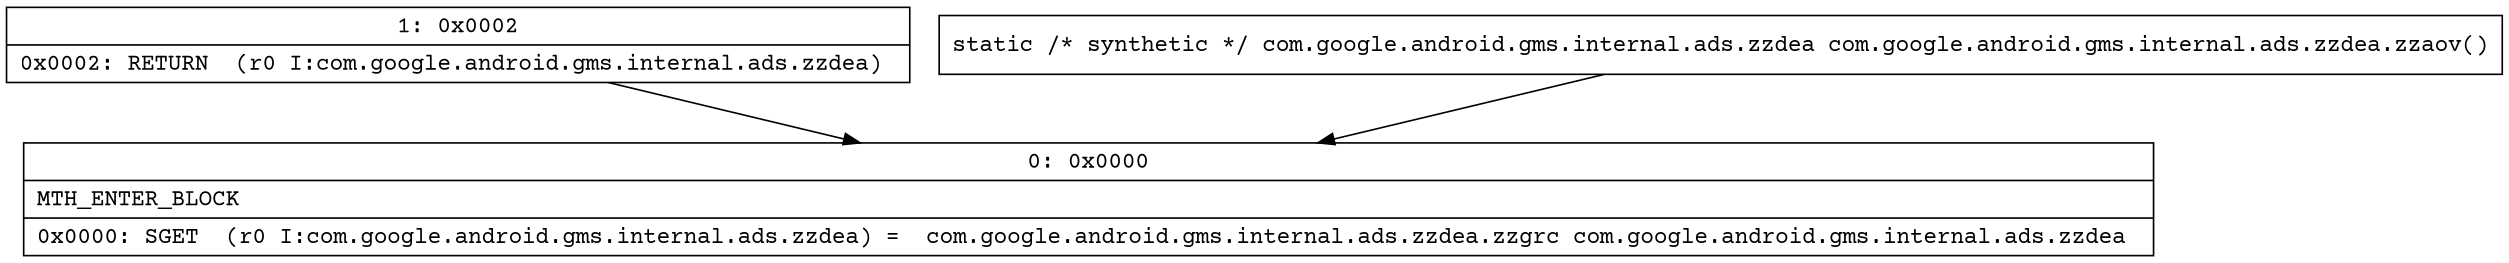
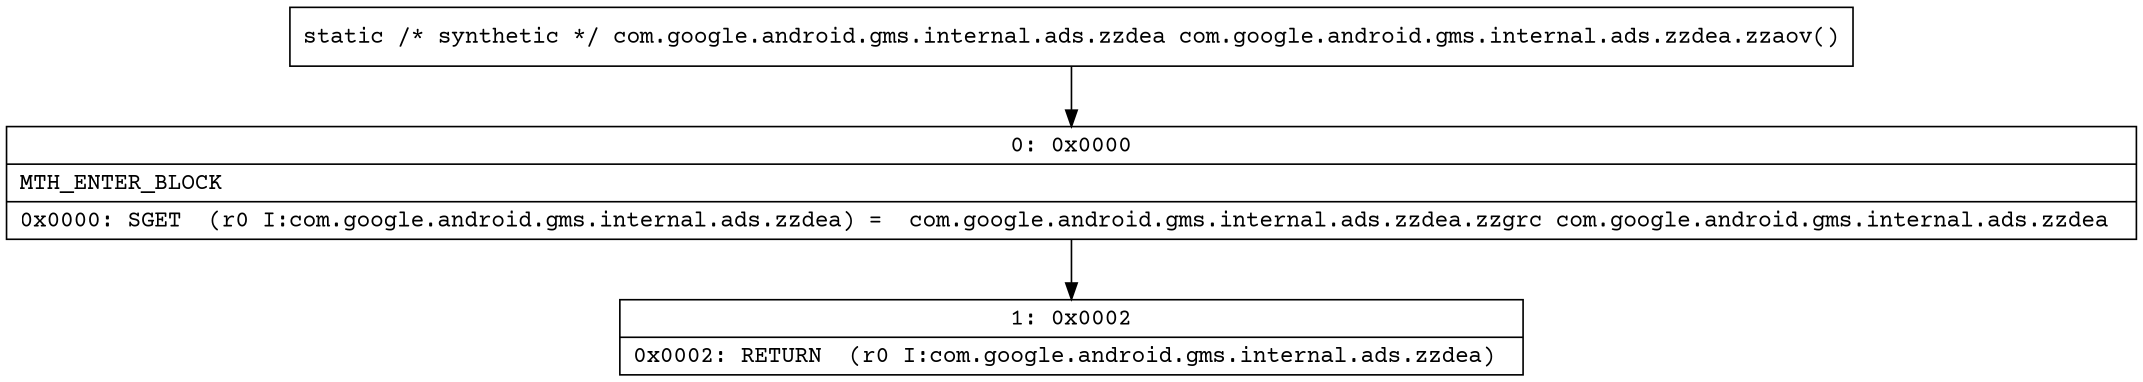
edge "1: 0x0002" -> "0: 0x0000": reversed
